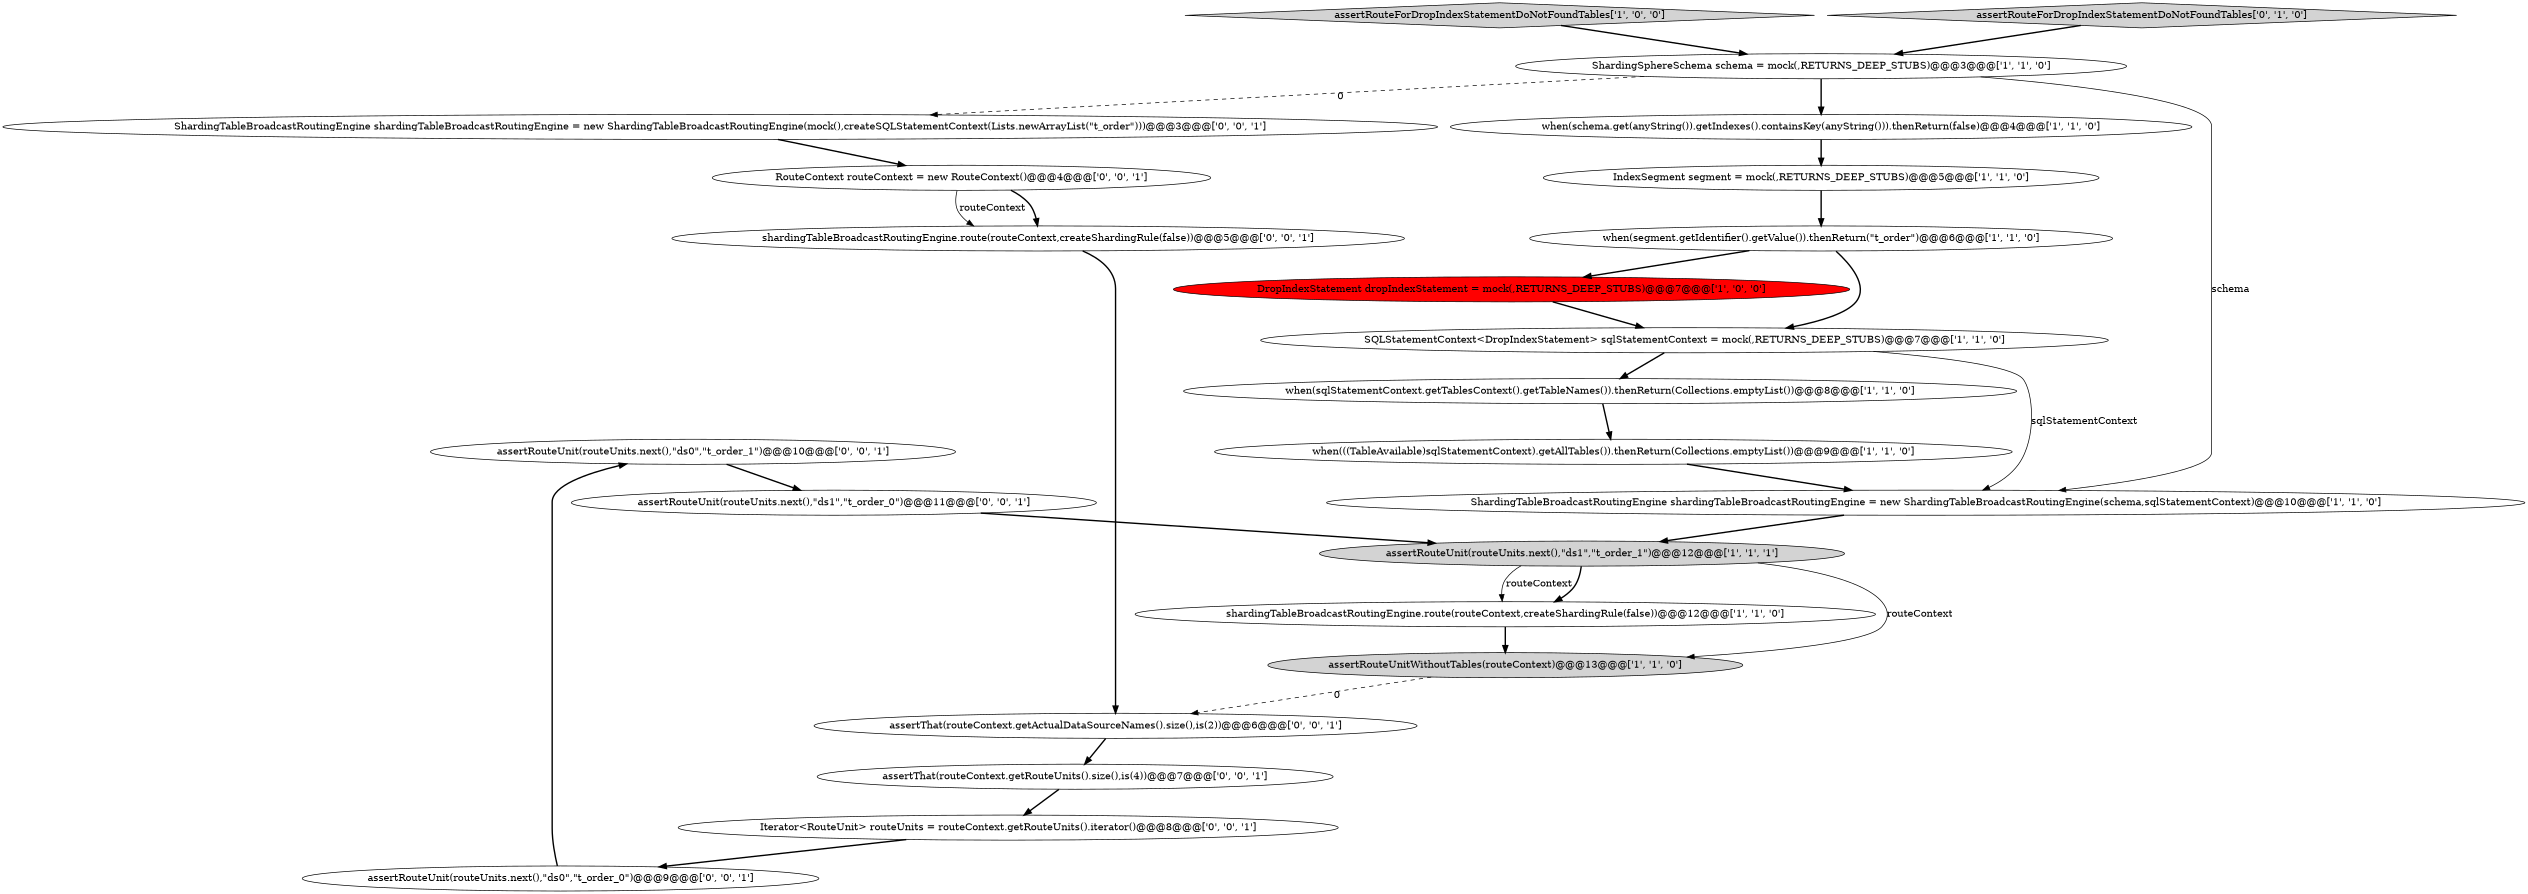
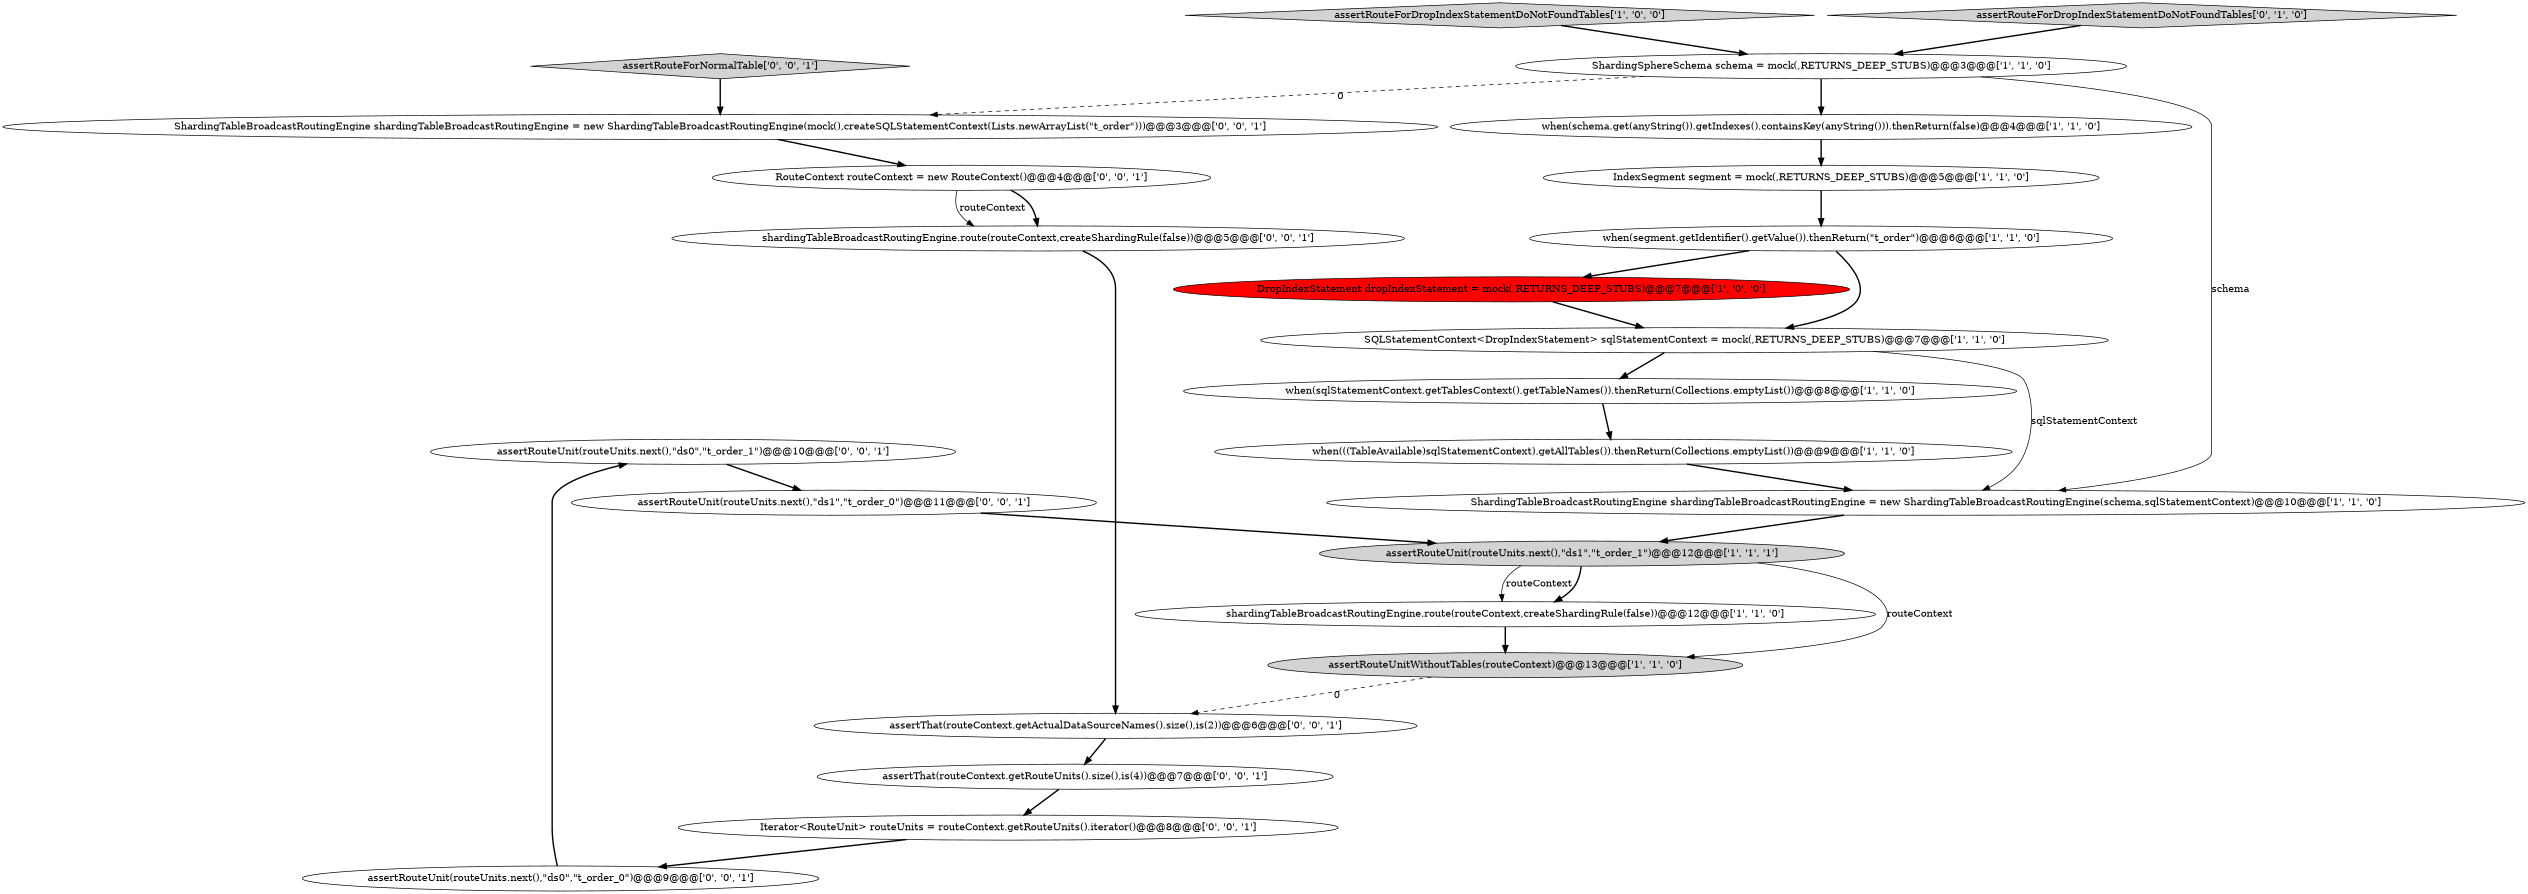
node "assertRouteForNormalTable['0', '0', '1']": added
